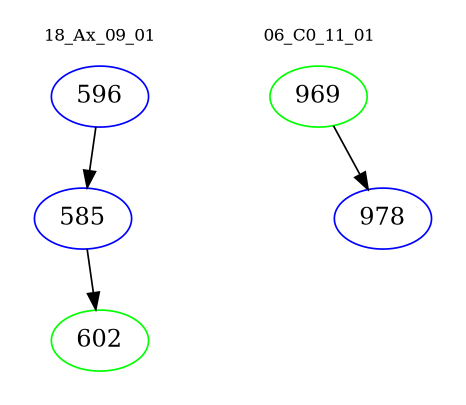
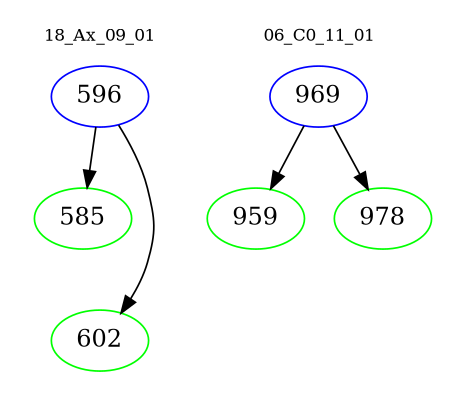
node "969": color green -> blue
node "585": color blue -> green
node "959": added
node "978": color blue -> green
edge "585" -> "602": now "596" -> "602"
